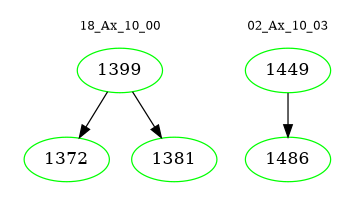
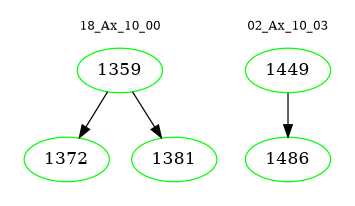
node "1399": label "1399" -> "1359"
